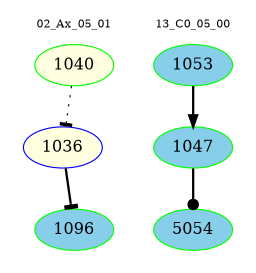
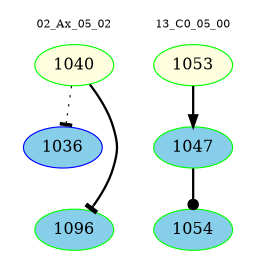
cluster "02_Ax_05_01": label "02_Ax_05_01" -> "02_Ax_05_02"
node "1053": fillcolor skyblue -> lightyellow
node "1036": fillcolor lightyellow -> skyblue
edge "1036" -> "1096": now "1040" -> "1096"
node "5054": label "5054" -> "1054"
